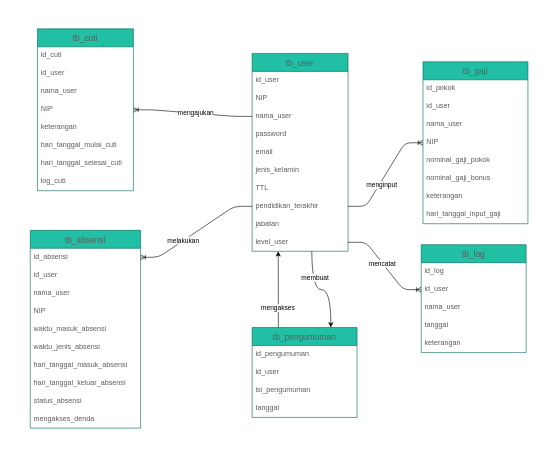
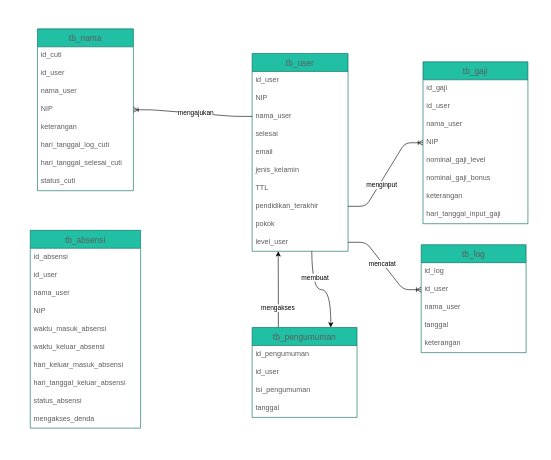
node "tb_cuti": label "tb_cuti" -> "tb_nama"
node "id_pokok": label "id_pokok" -> "id_gaji"
node "password": label "password" -> "selesai"
node "hari_tanggal_mulai_cuti": label "hari_tanggal_mulai_cuti" -> "hari_tanggal_log_cuti"
node "nominal_gaji_pokok": label "nominal_gaji_pokok" -> "nominal_gaji_level"
node "log_cuti": label "log_cuti" -> "status_cuti"
node "jabatan": label "jabatan" -> "pokok"
edge "pendidikan_terakhir" -> "id_absensi": removed, label "melakukan"
node "waktu_jenis_absensi": label "waktu_jenis_absensi" -> "waktu_keluar_absensi"
node "hari_tanggal_masuk_absensi": label "hari_tanggal_masuk_absensi" -> "hari_keluar_masuk_absensi"
